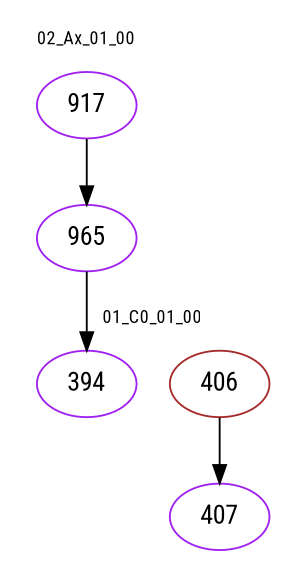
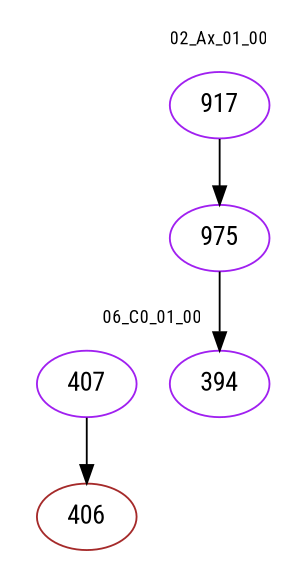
node "965": label "965" -> "975"
cluster "01_C0_01_00": label "01_C0_01_00" -> "06_C0_01_00"
edge "406" -> "407": reversed
